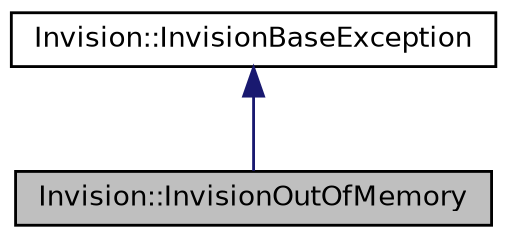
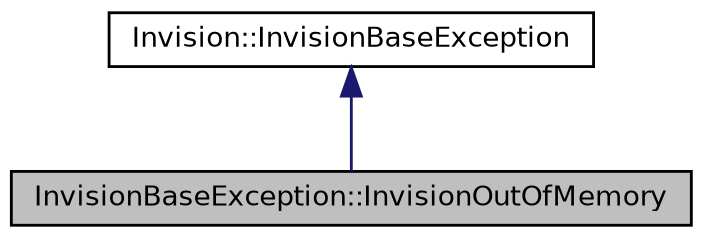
node "Invision::InvisionOutOfMemory": label "Invision::InvisionOutOfMemory" -> "InvisionBaseException::InvisionOutOfMemory"
